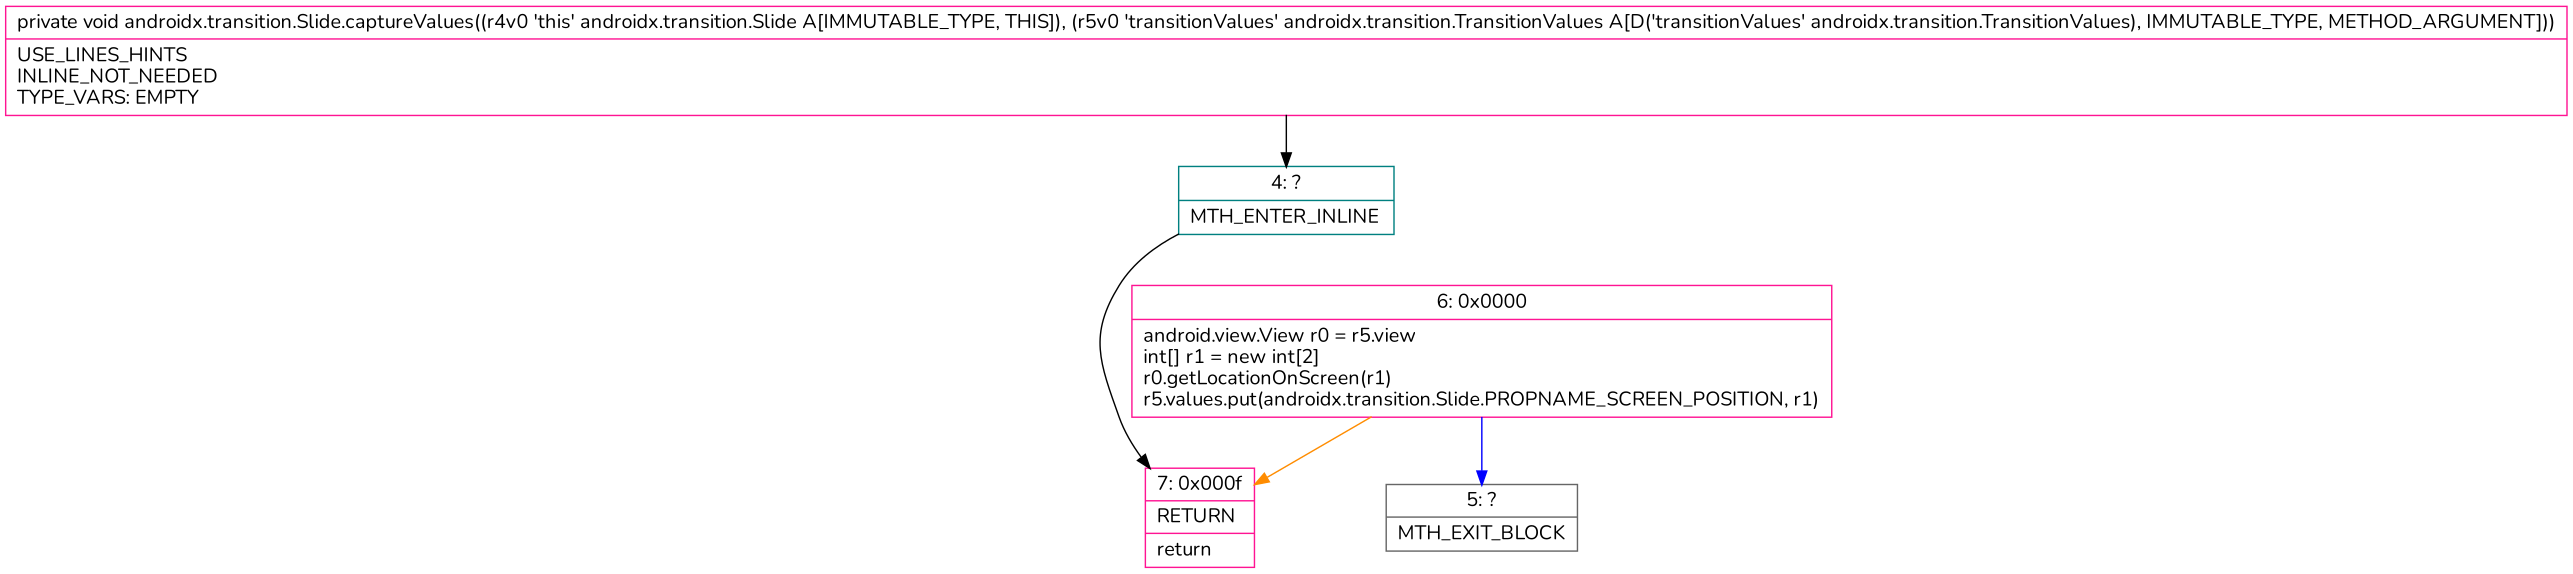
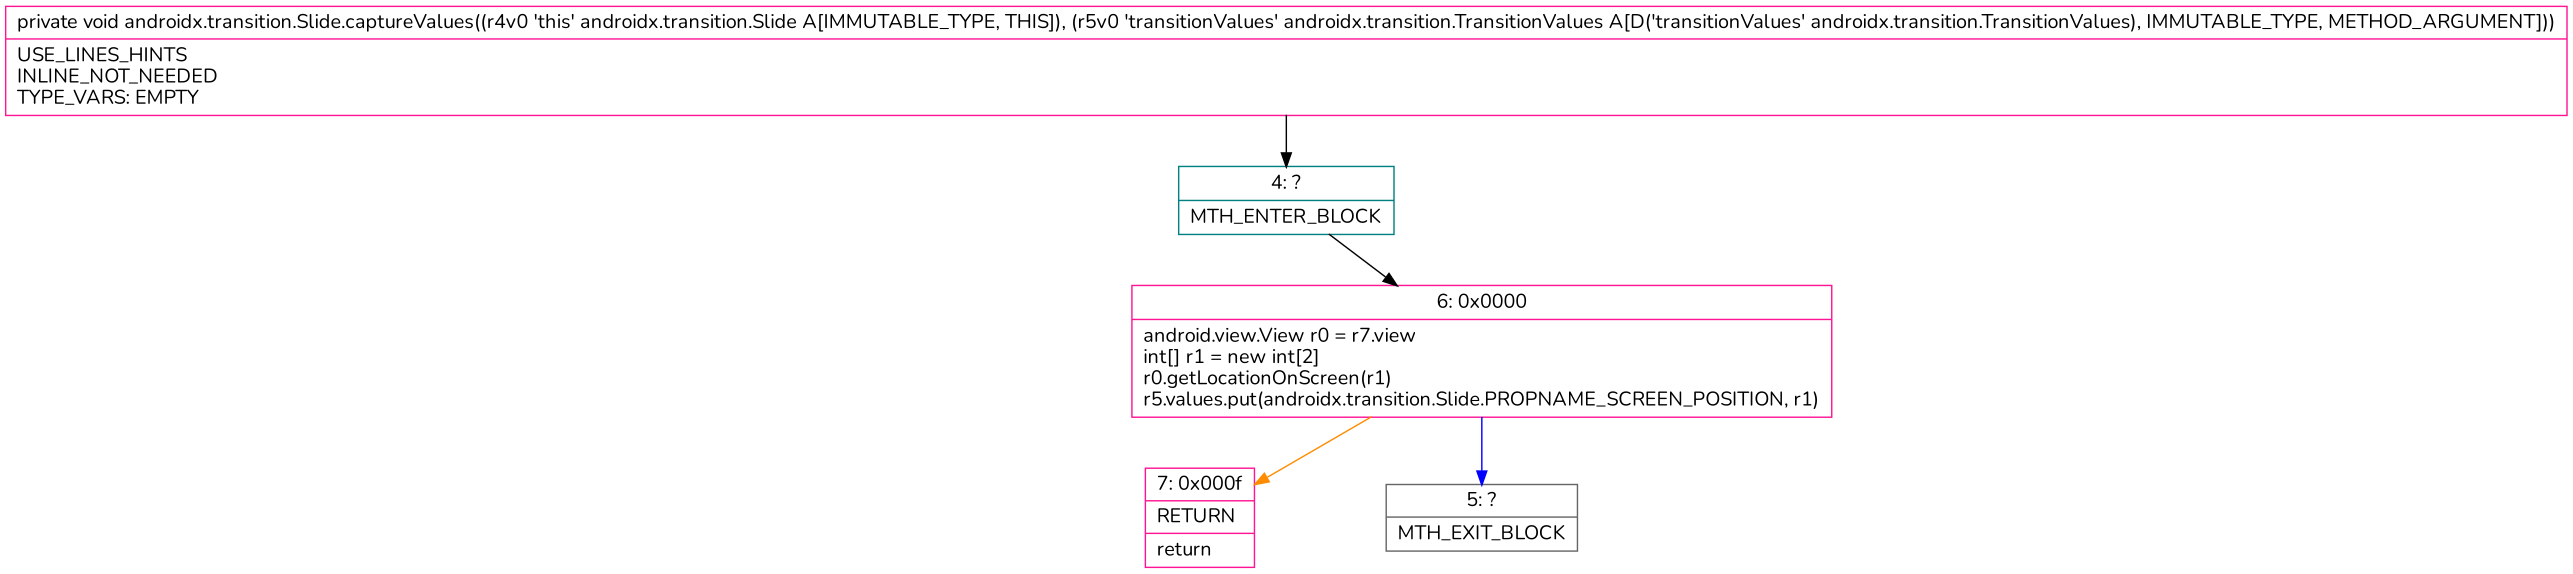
node "4: ?": text "MTH_ENTER_INLINE" -> "MTH_ENTER_BLOCK"
edge "4: ?" -> "7: 0x000f": now "4: ?" -> "6: 0x0000"
node "6: 0x0000": text "android.view.View r0 = r5.view" -> "android.view.View r0 = r7.view"
